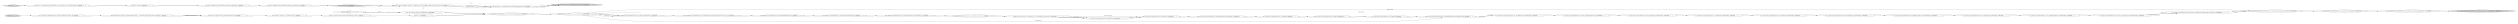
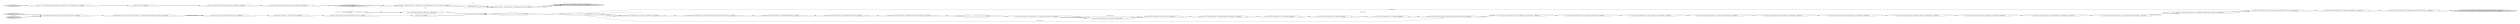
node "prepare['1', '0', '0']": added
